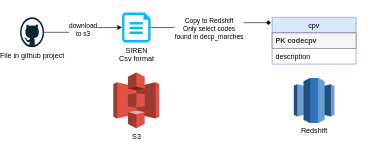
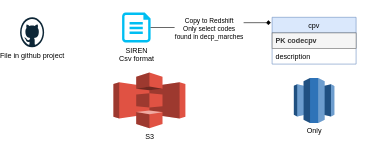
edge "File in github project" -> "SIREN Csv format": removed, label "download to s3"
node "S3": size 46x56 -> 72x56
node "Redshift": label "Redshift" -> "Only"
